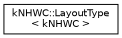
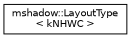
node "kNHWC::LayoutType < kNHWC >": label "kNHWC::LayoutType < kNHWC >" -> "mshadow::LayoutType < kNHWC >"
